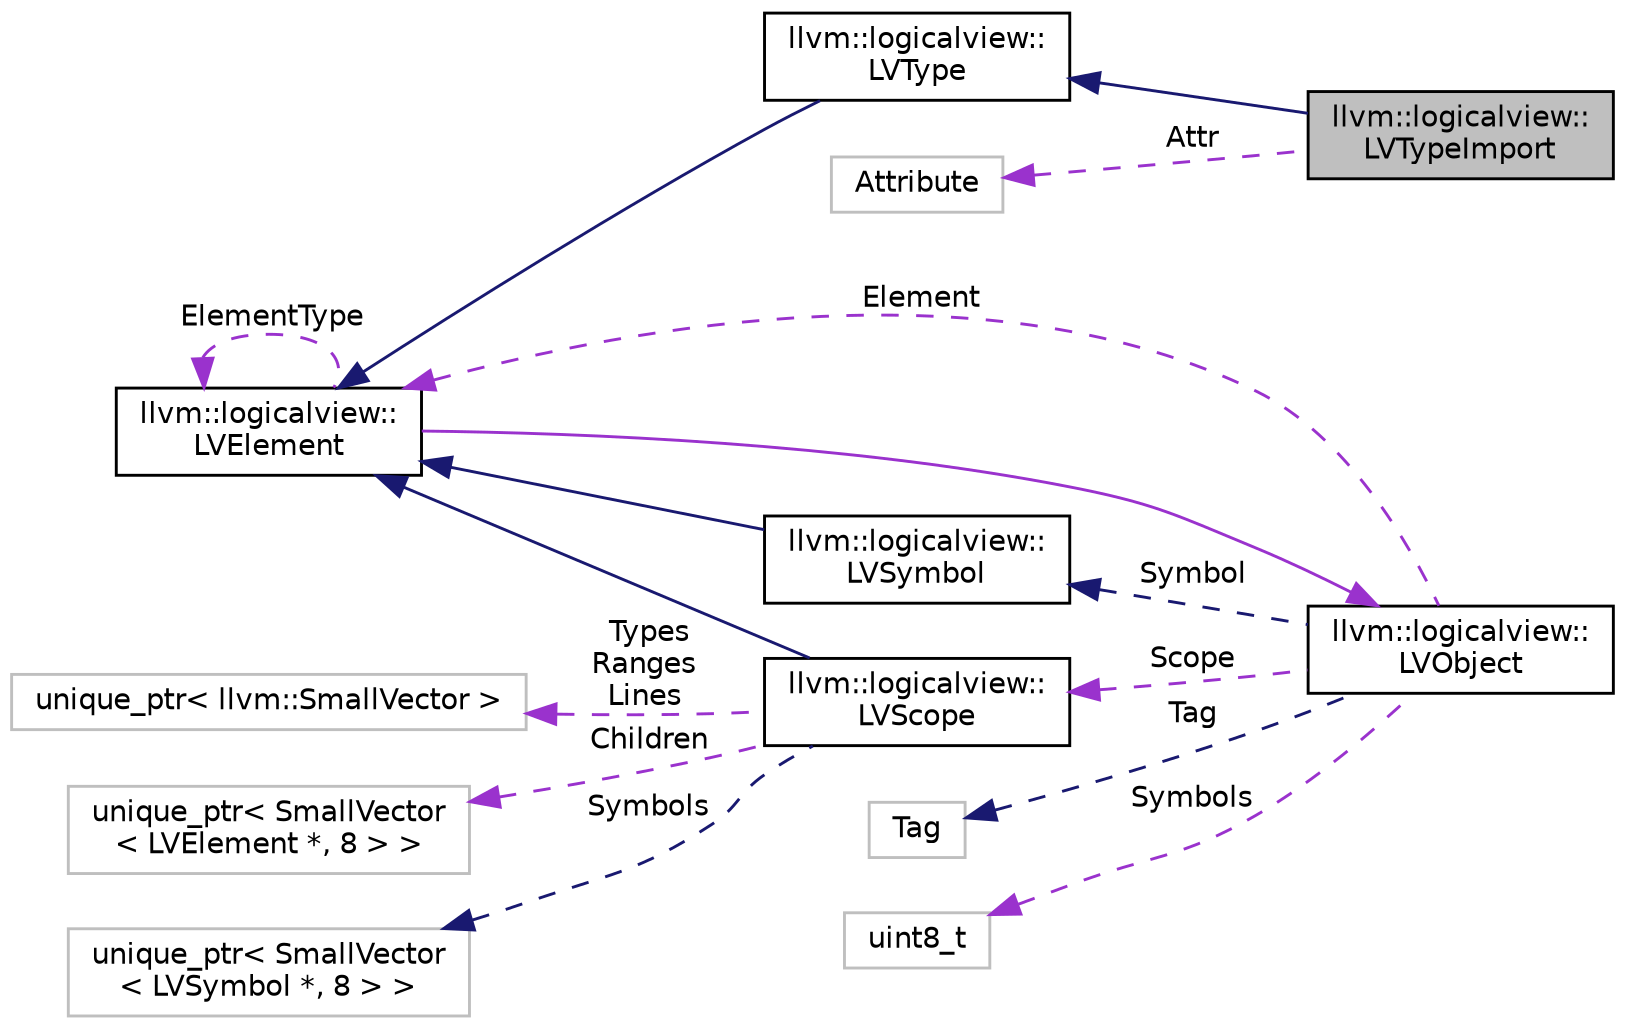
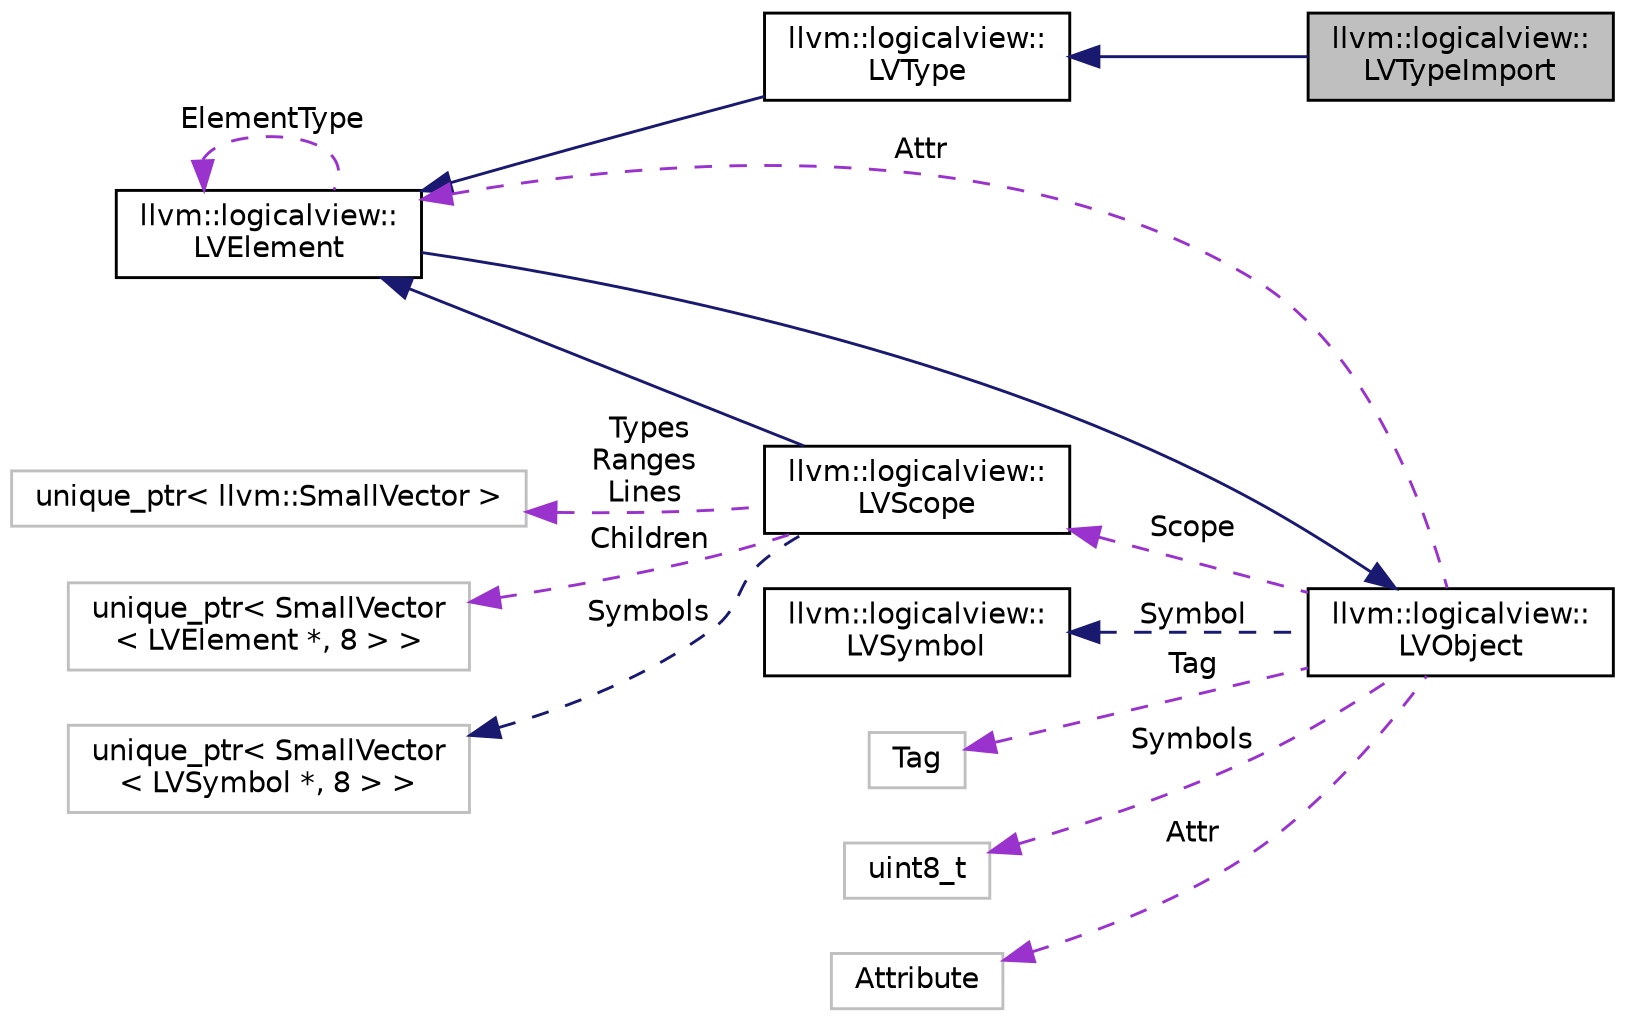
edge "llvm::logicalview:: LVTypeImport" -> "Attribute": now "llvm::logicalview:: LVObject" -> "Attribute"
edge "llvm::logicalview:: LVObject" -> "llvm::logicalview:: LVElement": label " Element" -> " Attr"
edge "llvm::logicalview:: LVElement" -> "llvm::logicalview:: LVObject": color darkorchid3 -> midnightblue
edge "llvm::logicalview:: LVSymbol" -> "llvm::logicalview:: LVElement": removed
edge "llvm::logicalview:: LVObject" -> "Tag": color midnightblue -> darkorchid3
